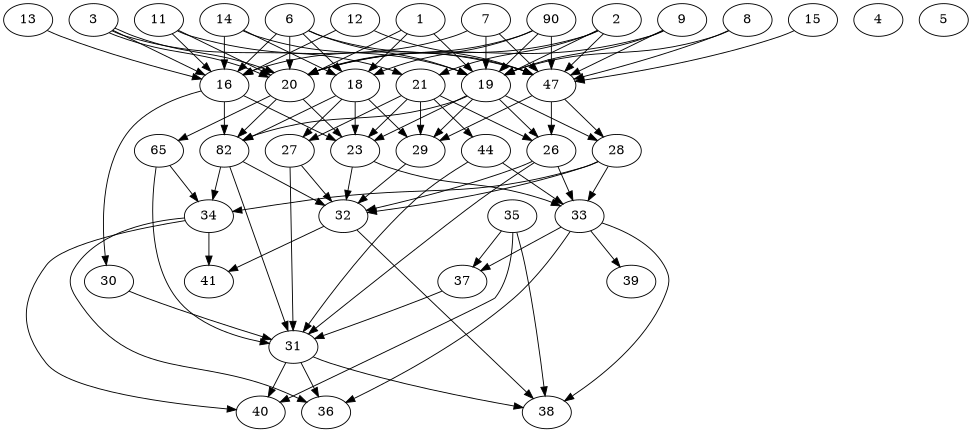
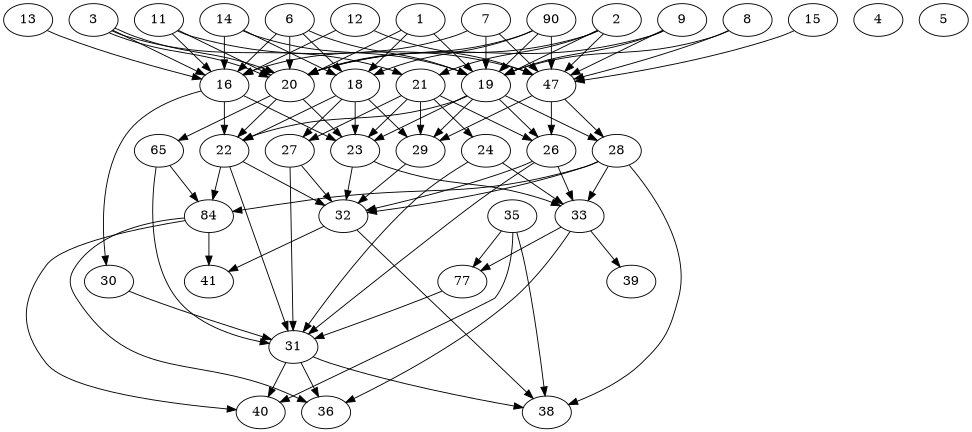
edge "6" -> "47": removed
node "82": label "82" -> "22"
node "44": label "44" -> "24"
node "34": label "34" -> "84"
node "37": label "37" -> "77"
edge "33" -> "38": now "28" -> "38"
